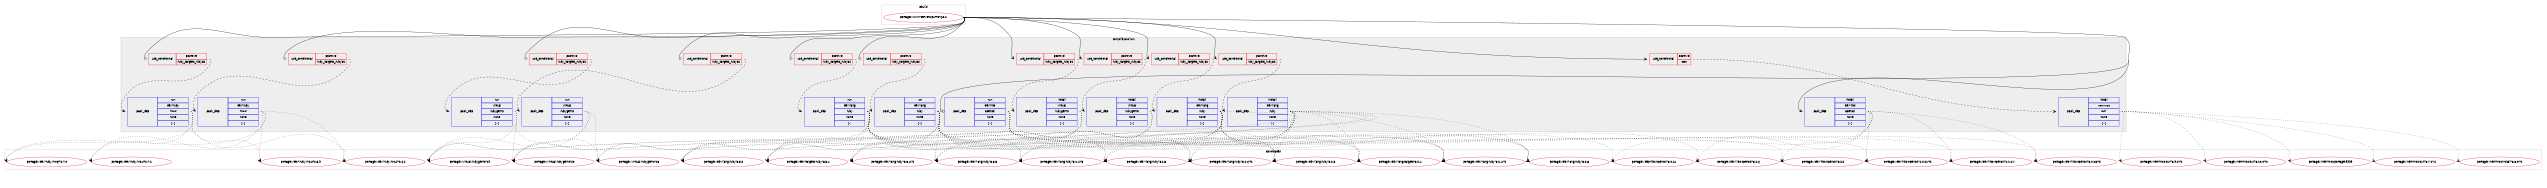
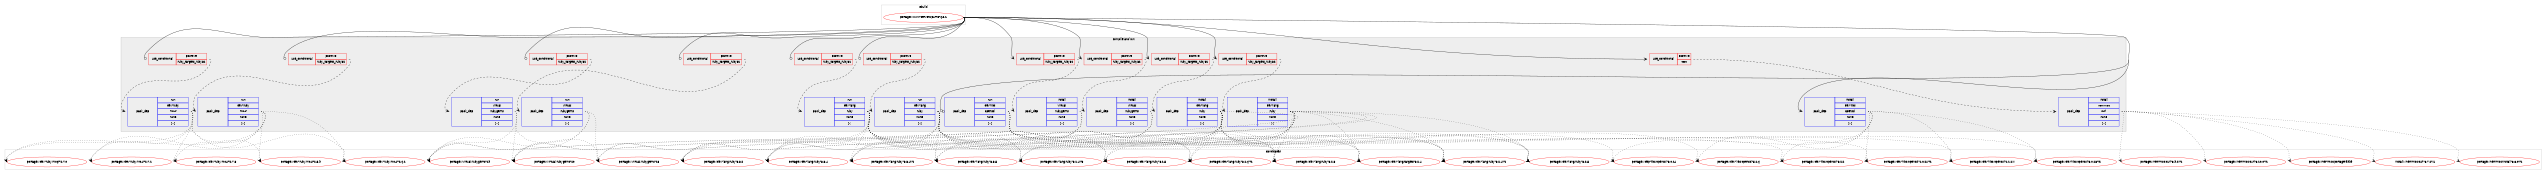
node "portage://dev-ruby/nio4r-2.7.3": added
node "portage://dev-targets/ruby-3.3.4": label "portage://dev-targets/ruby-3.3.4" -> "portage://dev-lang/ruby-3.3.4"
node "portage://net-misc/curl-8.7.1-r4": label "portage://net-misc/curl-8.7.1-r4" -> "install://net-misc/curl-8.7.1-r4"
